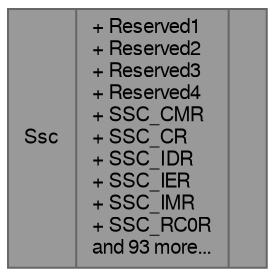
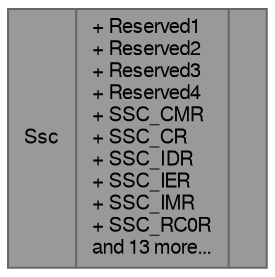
node "Ssc": text "and 93 more..." -> "and 13 more..."
